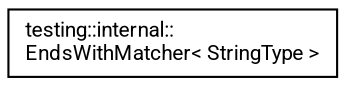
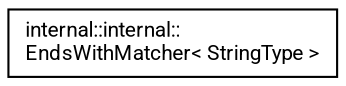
node "testing::internal:: EndsWithMatcher< StringType >": label "testing::internal:: EndsWithMatcher< StringType >" -> "internal::internal:: EndsWithMatcher< StringType >"
